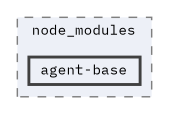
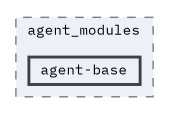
cluster "node_modules": label "node_modules" -> "agent_modules"
